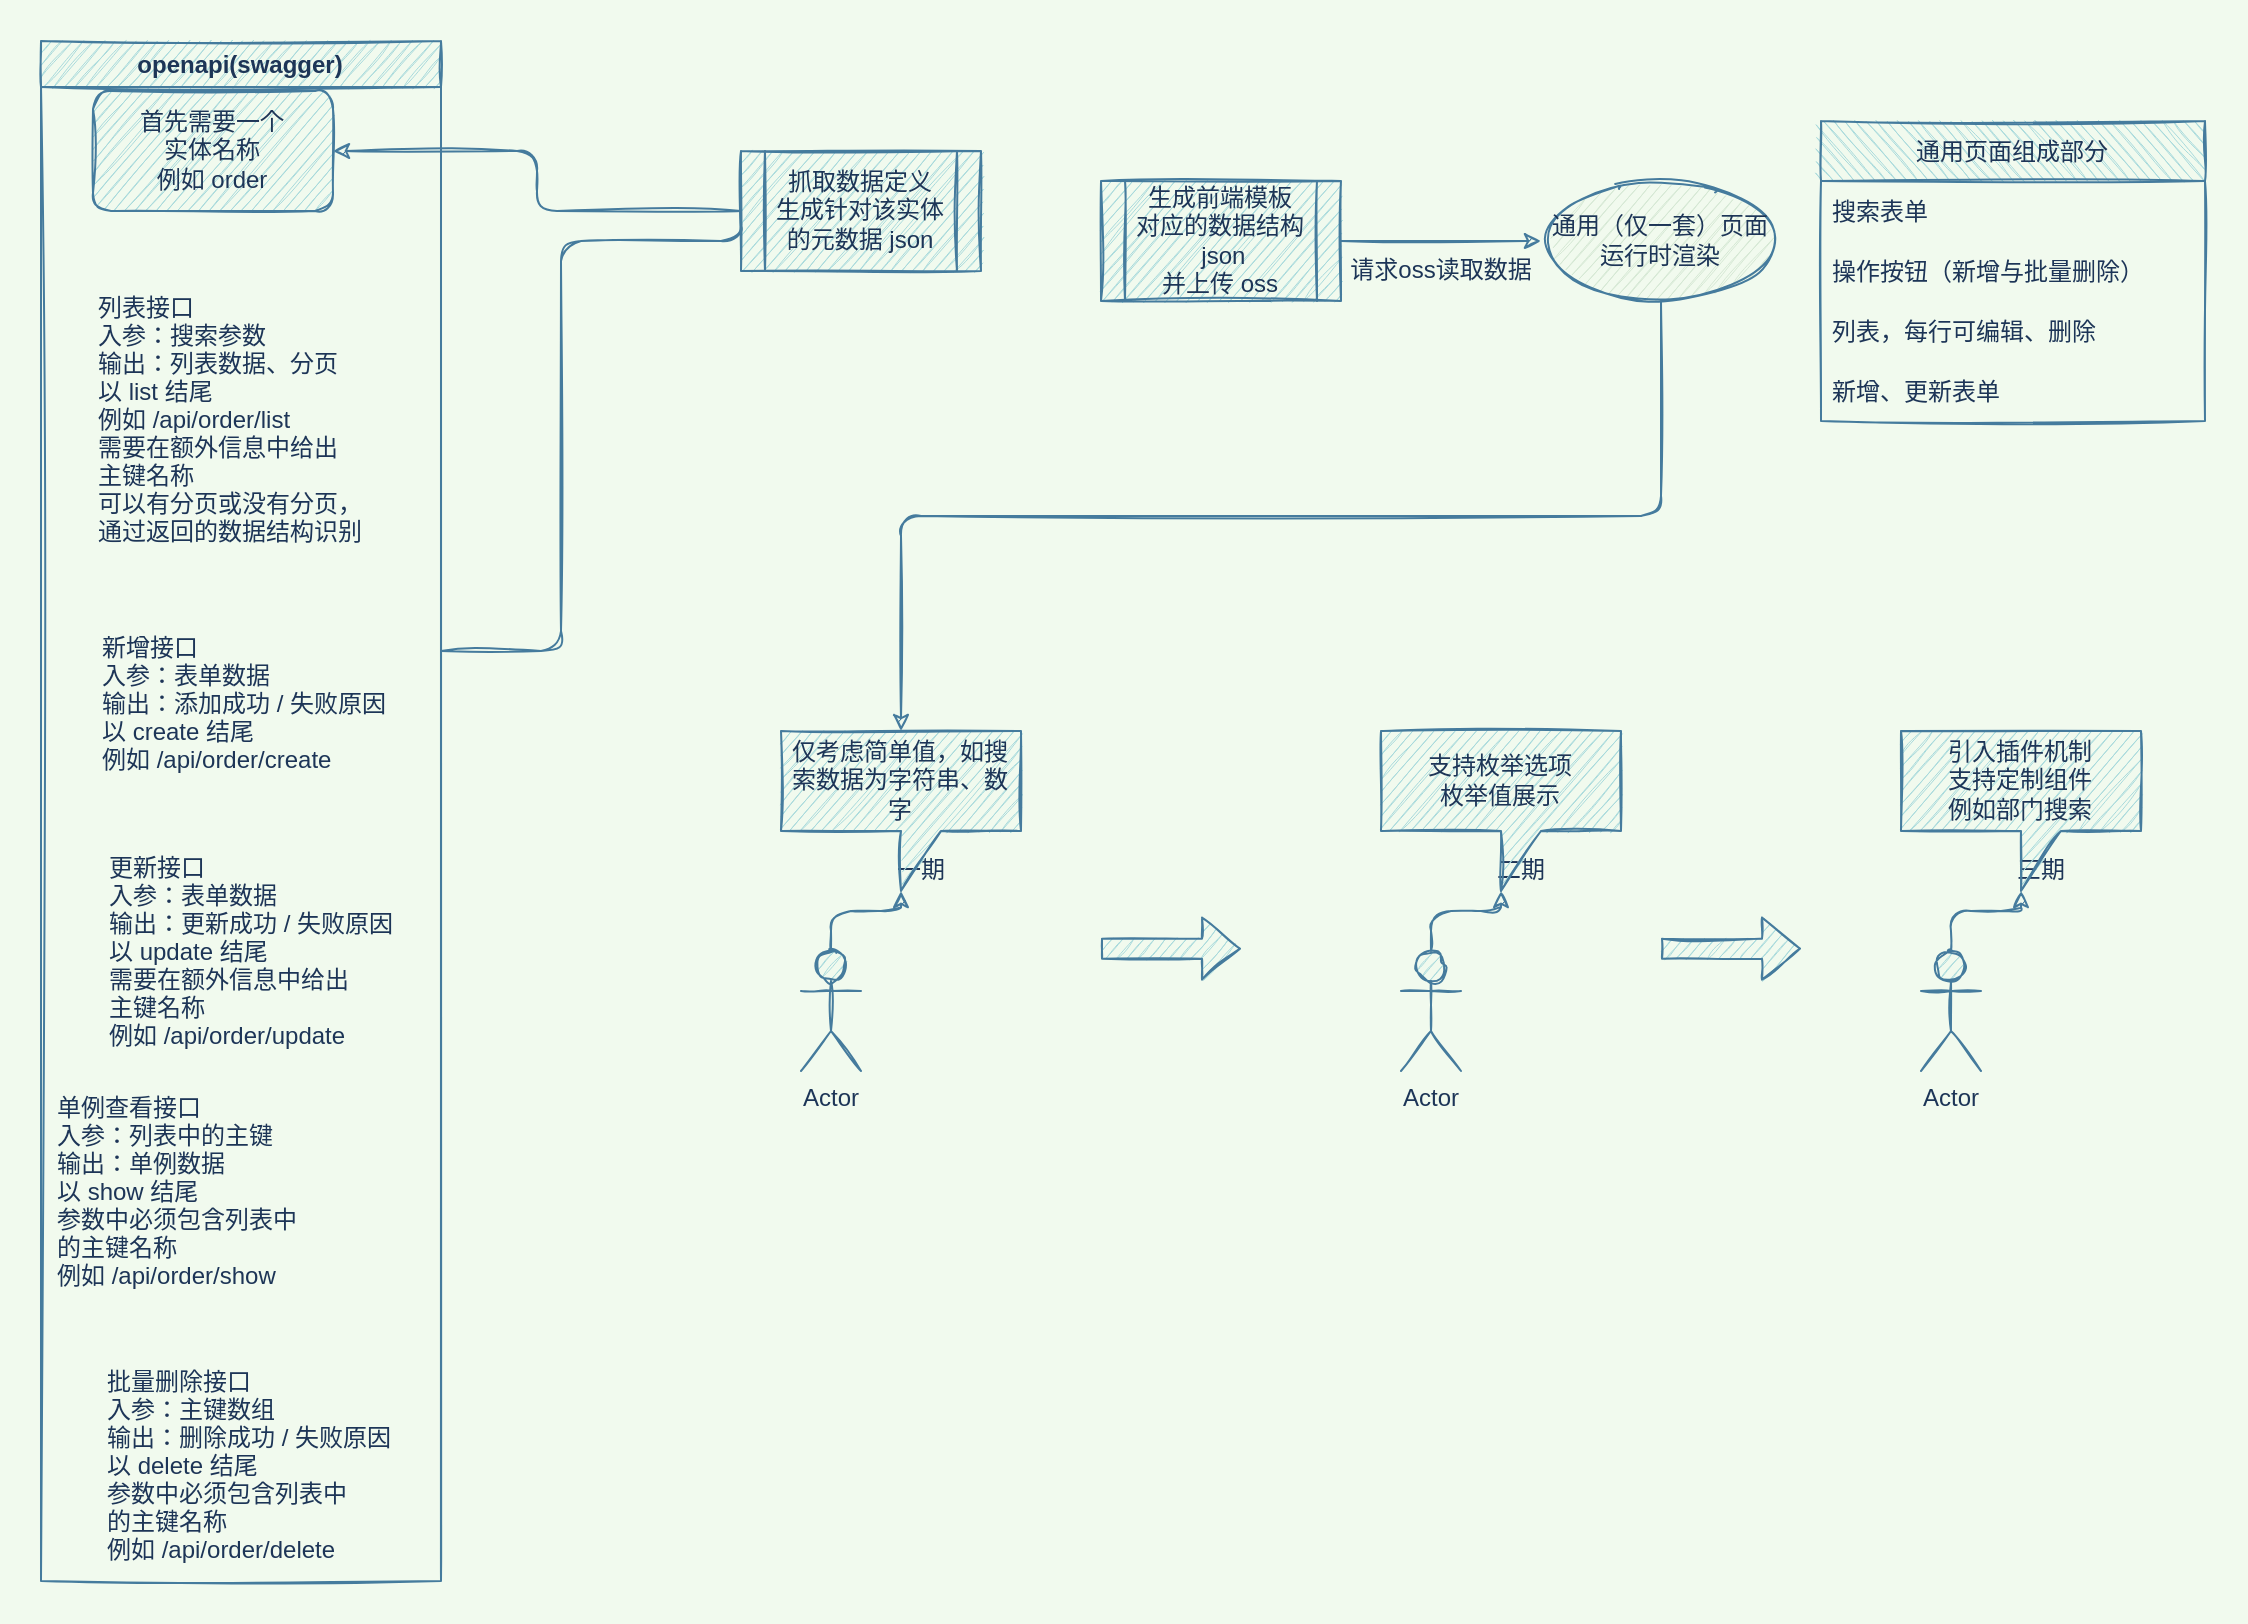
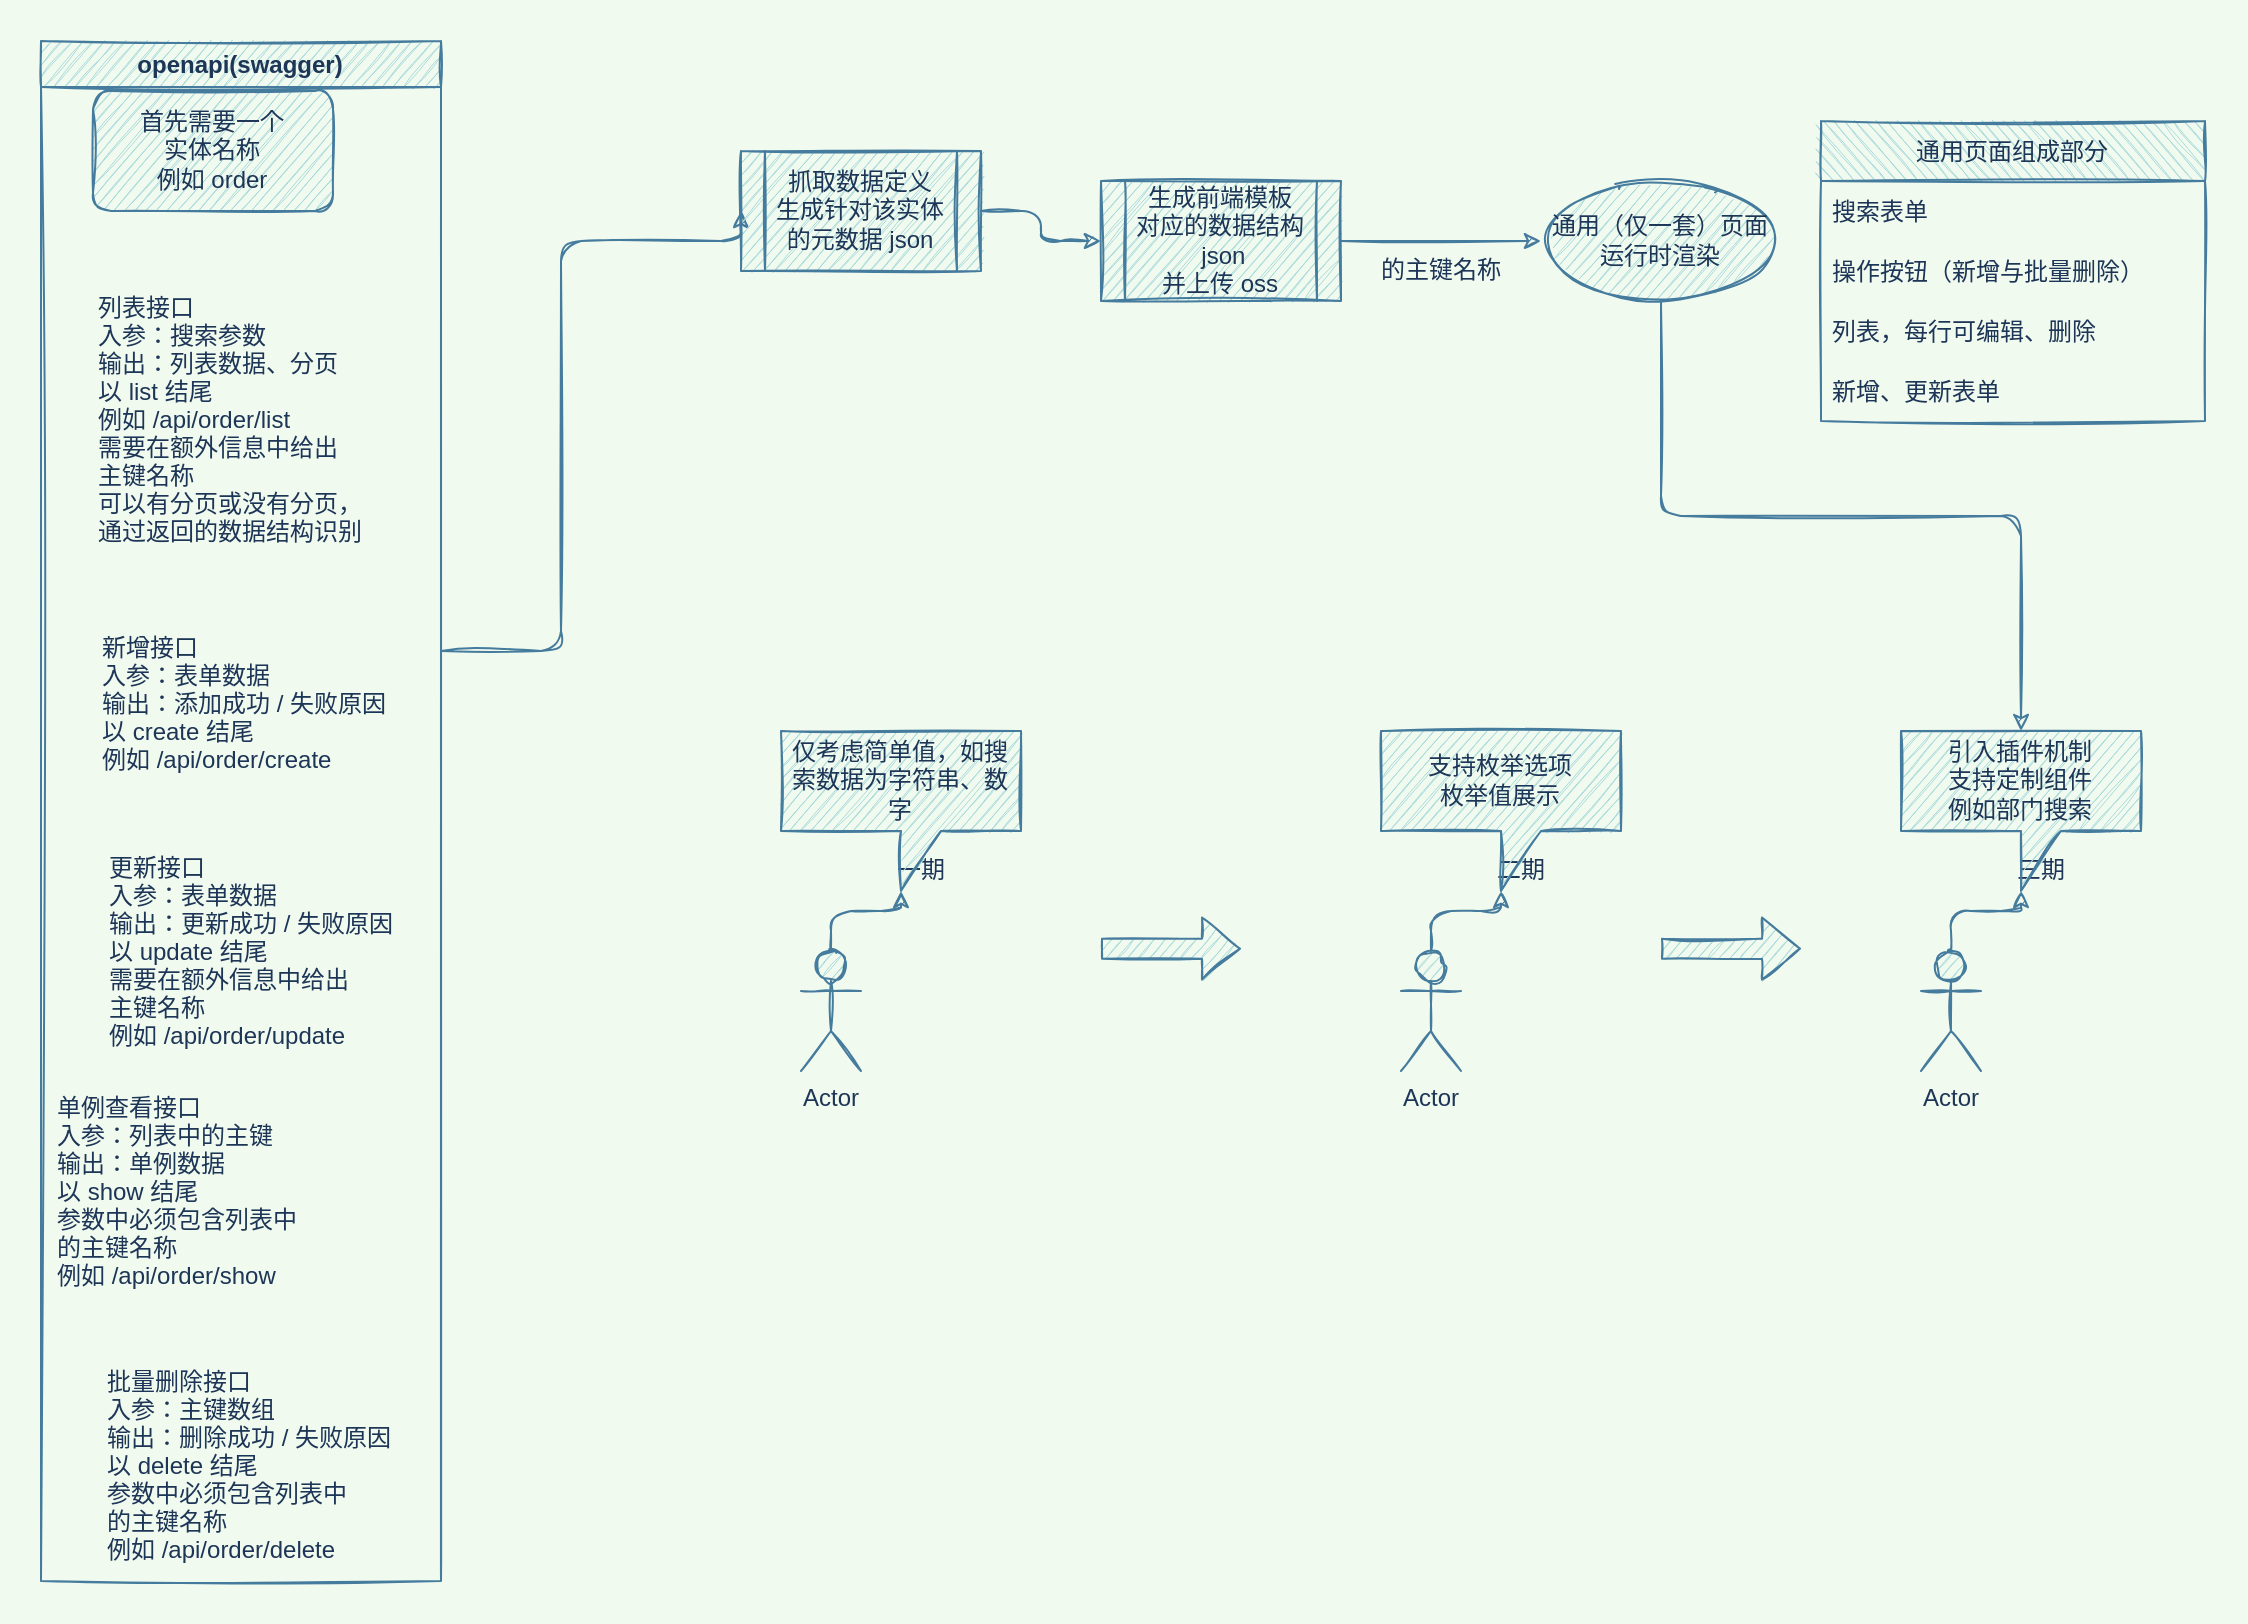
edge "抓取数据定义 生成针对该实体的元数据 json" -> "首先需要一个 实体名称 例如 order": now "抓取数据定义 生成针对该实体的元数据 json" -> "生成前端模板 对应的数据结构 json 并上传 oss"
edge "抓取数据定义 生成针对该实体的元数据 json" -- "openapi(swagger)": arrowhead none -> classic
node "通用（仅一套）页面 运行时渲染": fillcolor #d5e8d4 -> #a8dadc
node "请求oss读取数据": label "请求oss读取数据" -> "的主键名称"
edge "通用（仅一套）页面 运行时渲染" -> "仅考虑简单值，如搜索数据为字符串、数字": now "通用（仅一套）页面 运行时渲染" -> "引入插件机制 支持定制组件 例如部门搜索"
